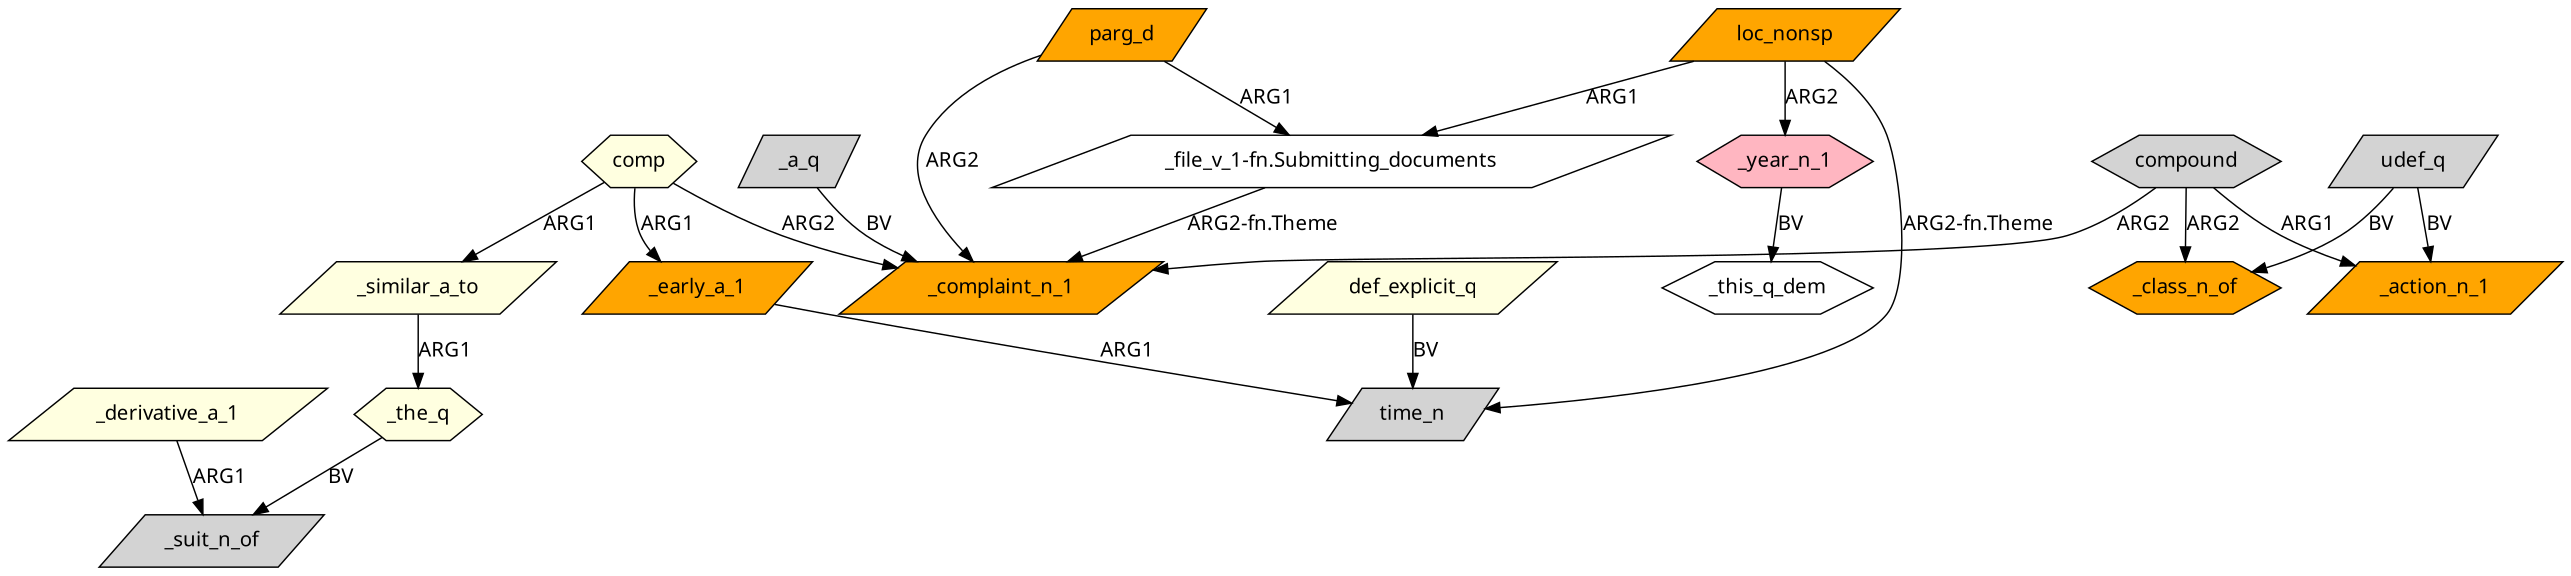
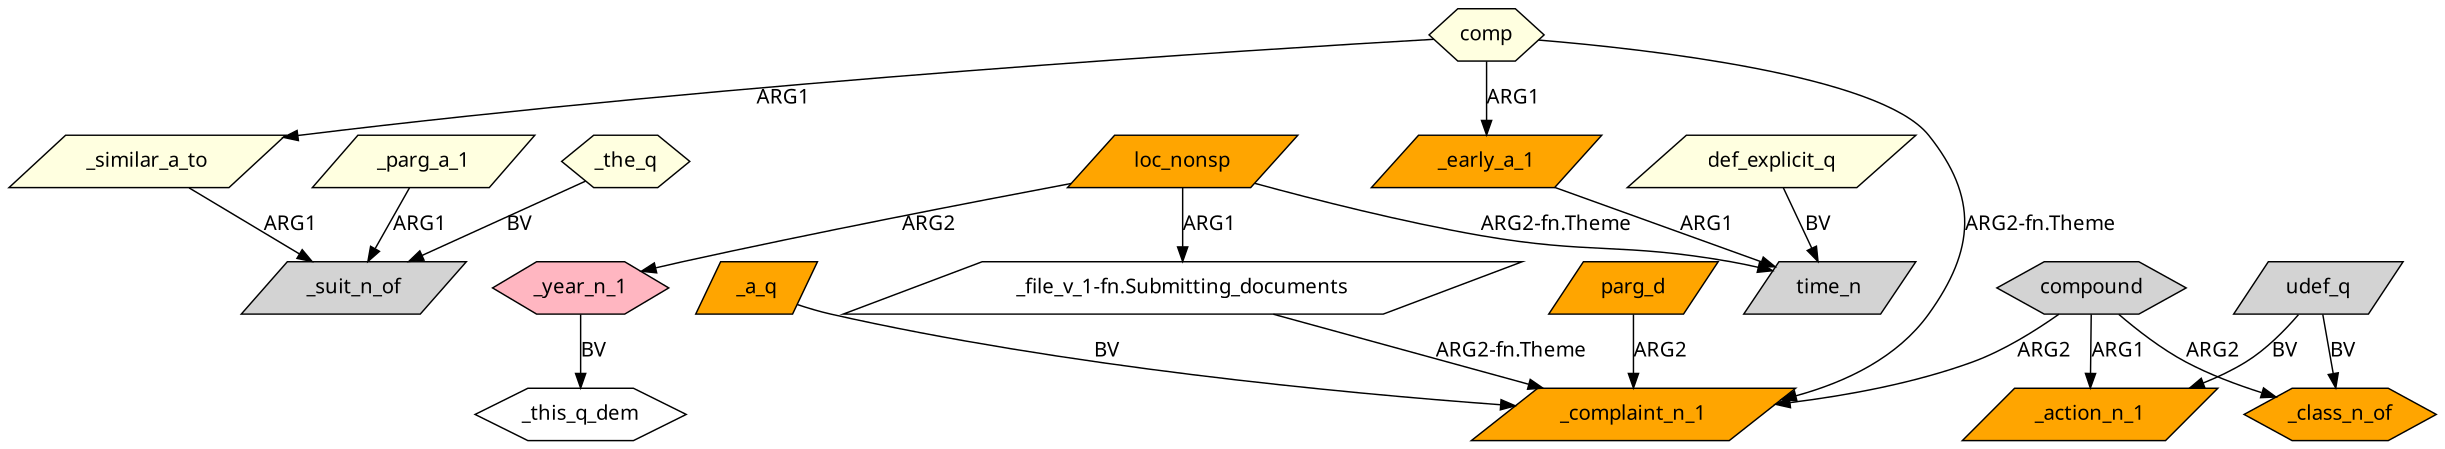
edge "parg_d" -> "_file_v_1-fn.Submitting_documents": removed, label "ARG1"
node "_a_q": fillcolor lightgrey -> orange
edge "comp" -> "_complaint_n_1": label "ARG2" -> "ARG2-fn.Theme"
edge "_similar_a_to" -> "_the_q": now "_similar_a_to" -> "_suit_n_of"
node "_derivative_a_1": label "_derivative_a_1" -> "_parg_a_1"
